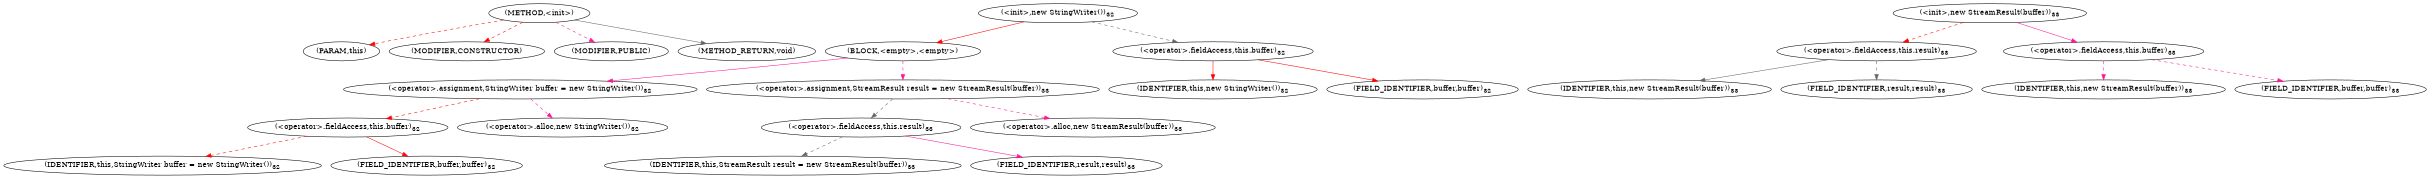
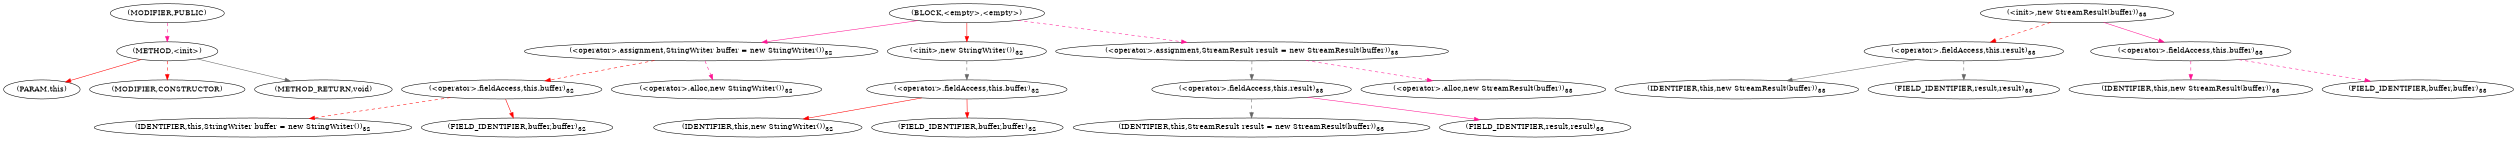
edge "(METHOD,<init>)" -> "(PARAM,this)": style dashed -> solid
edge "(METHOD,<init>)" -> "(MODIFIER,PUBLIC)": reversed
edge "(<init>,new StringWriter())" -> "(BLOCK,<empty>,<empty>)": reversed
